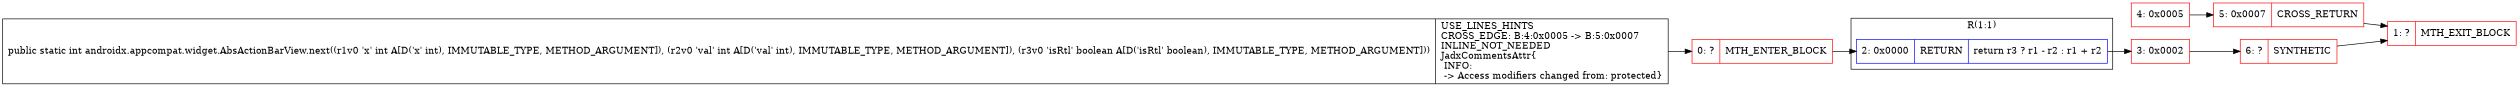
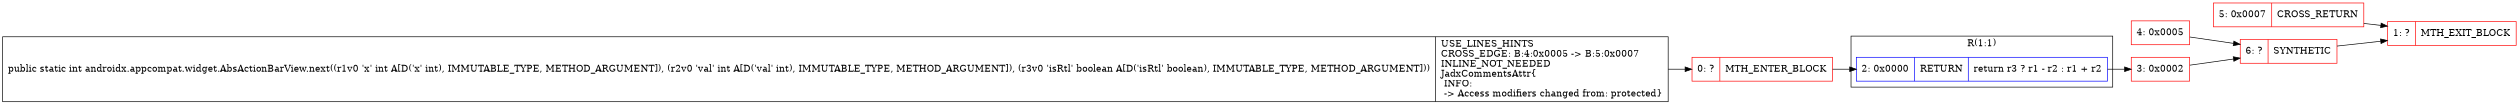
edge "4: 0x0005" -> "5: 0x0007": now "4: 0x0005" -> "6: ?"
